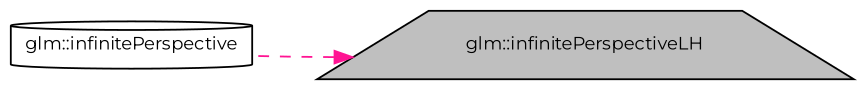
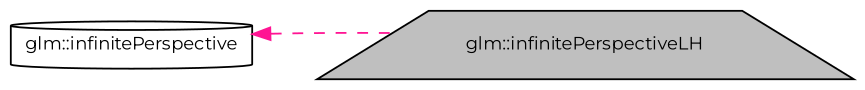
edge "glm::infinitePerspective" -> "glm::infinitePerspectiveLH": reversed
